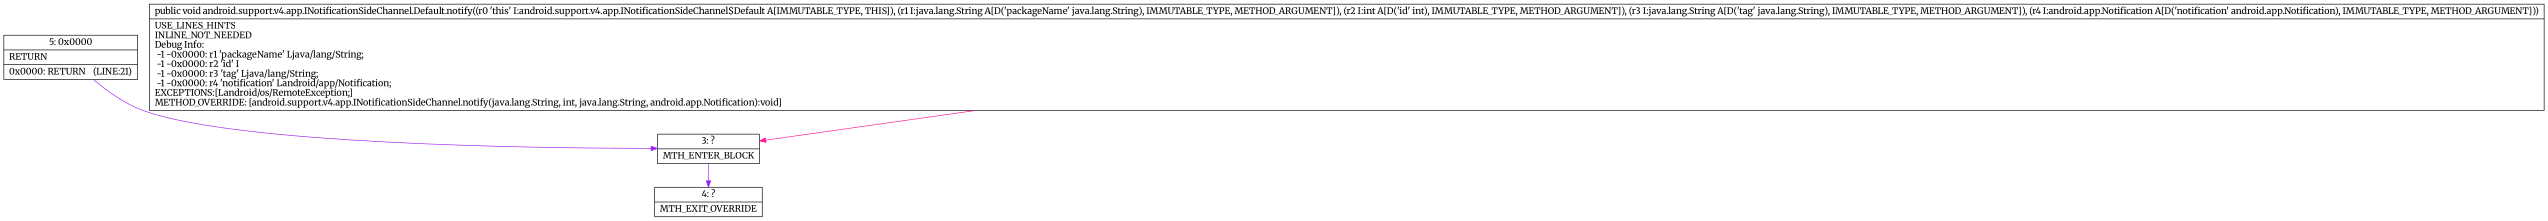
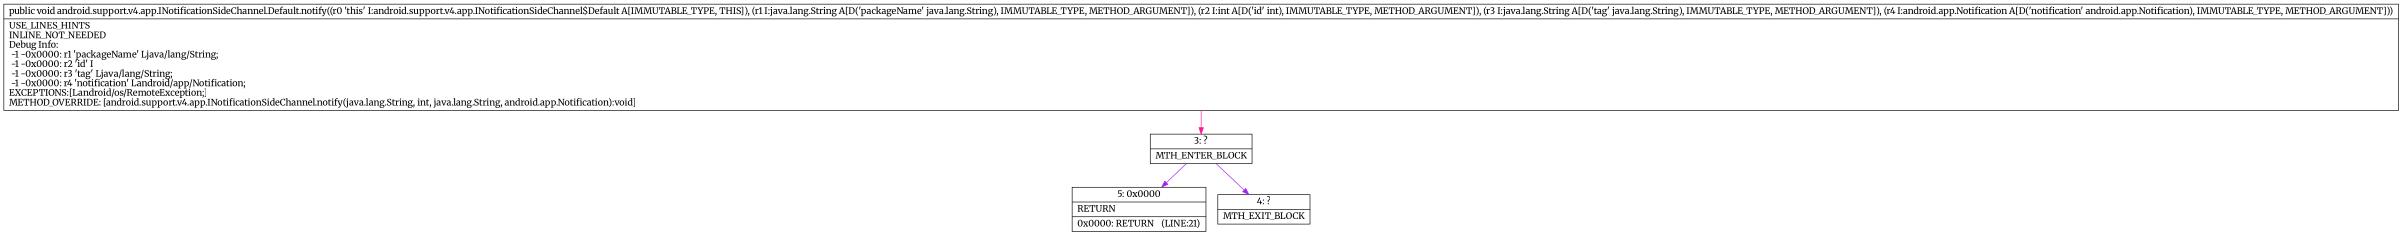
edge "5: 0x0000" -> "3: ?": reversed
node "4: ?": text "MTH_EXIT_OVERRIDE" -> "MTH_EXIT_BLOCK"
